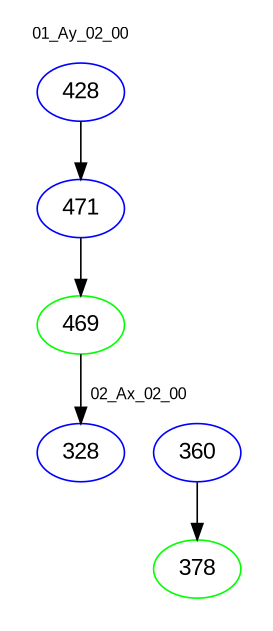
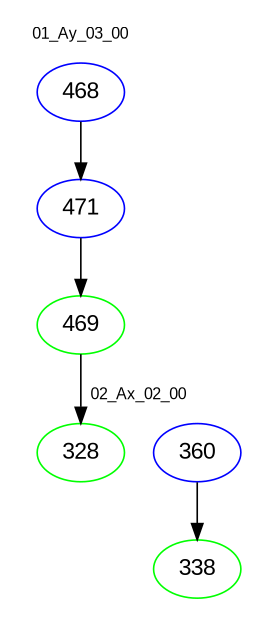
cluster "01_Ay_02_00": label "01_Ay_02_00" -> "01_Ay_03_00"
node "428": label "428" -> "468"
node "328": color blue -> green
node "378": label "378" -> "338"
